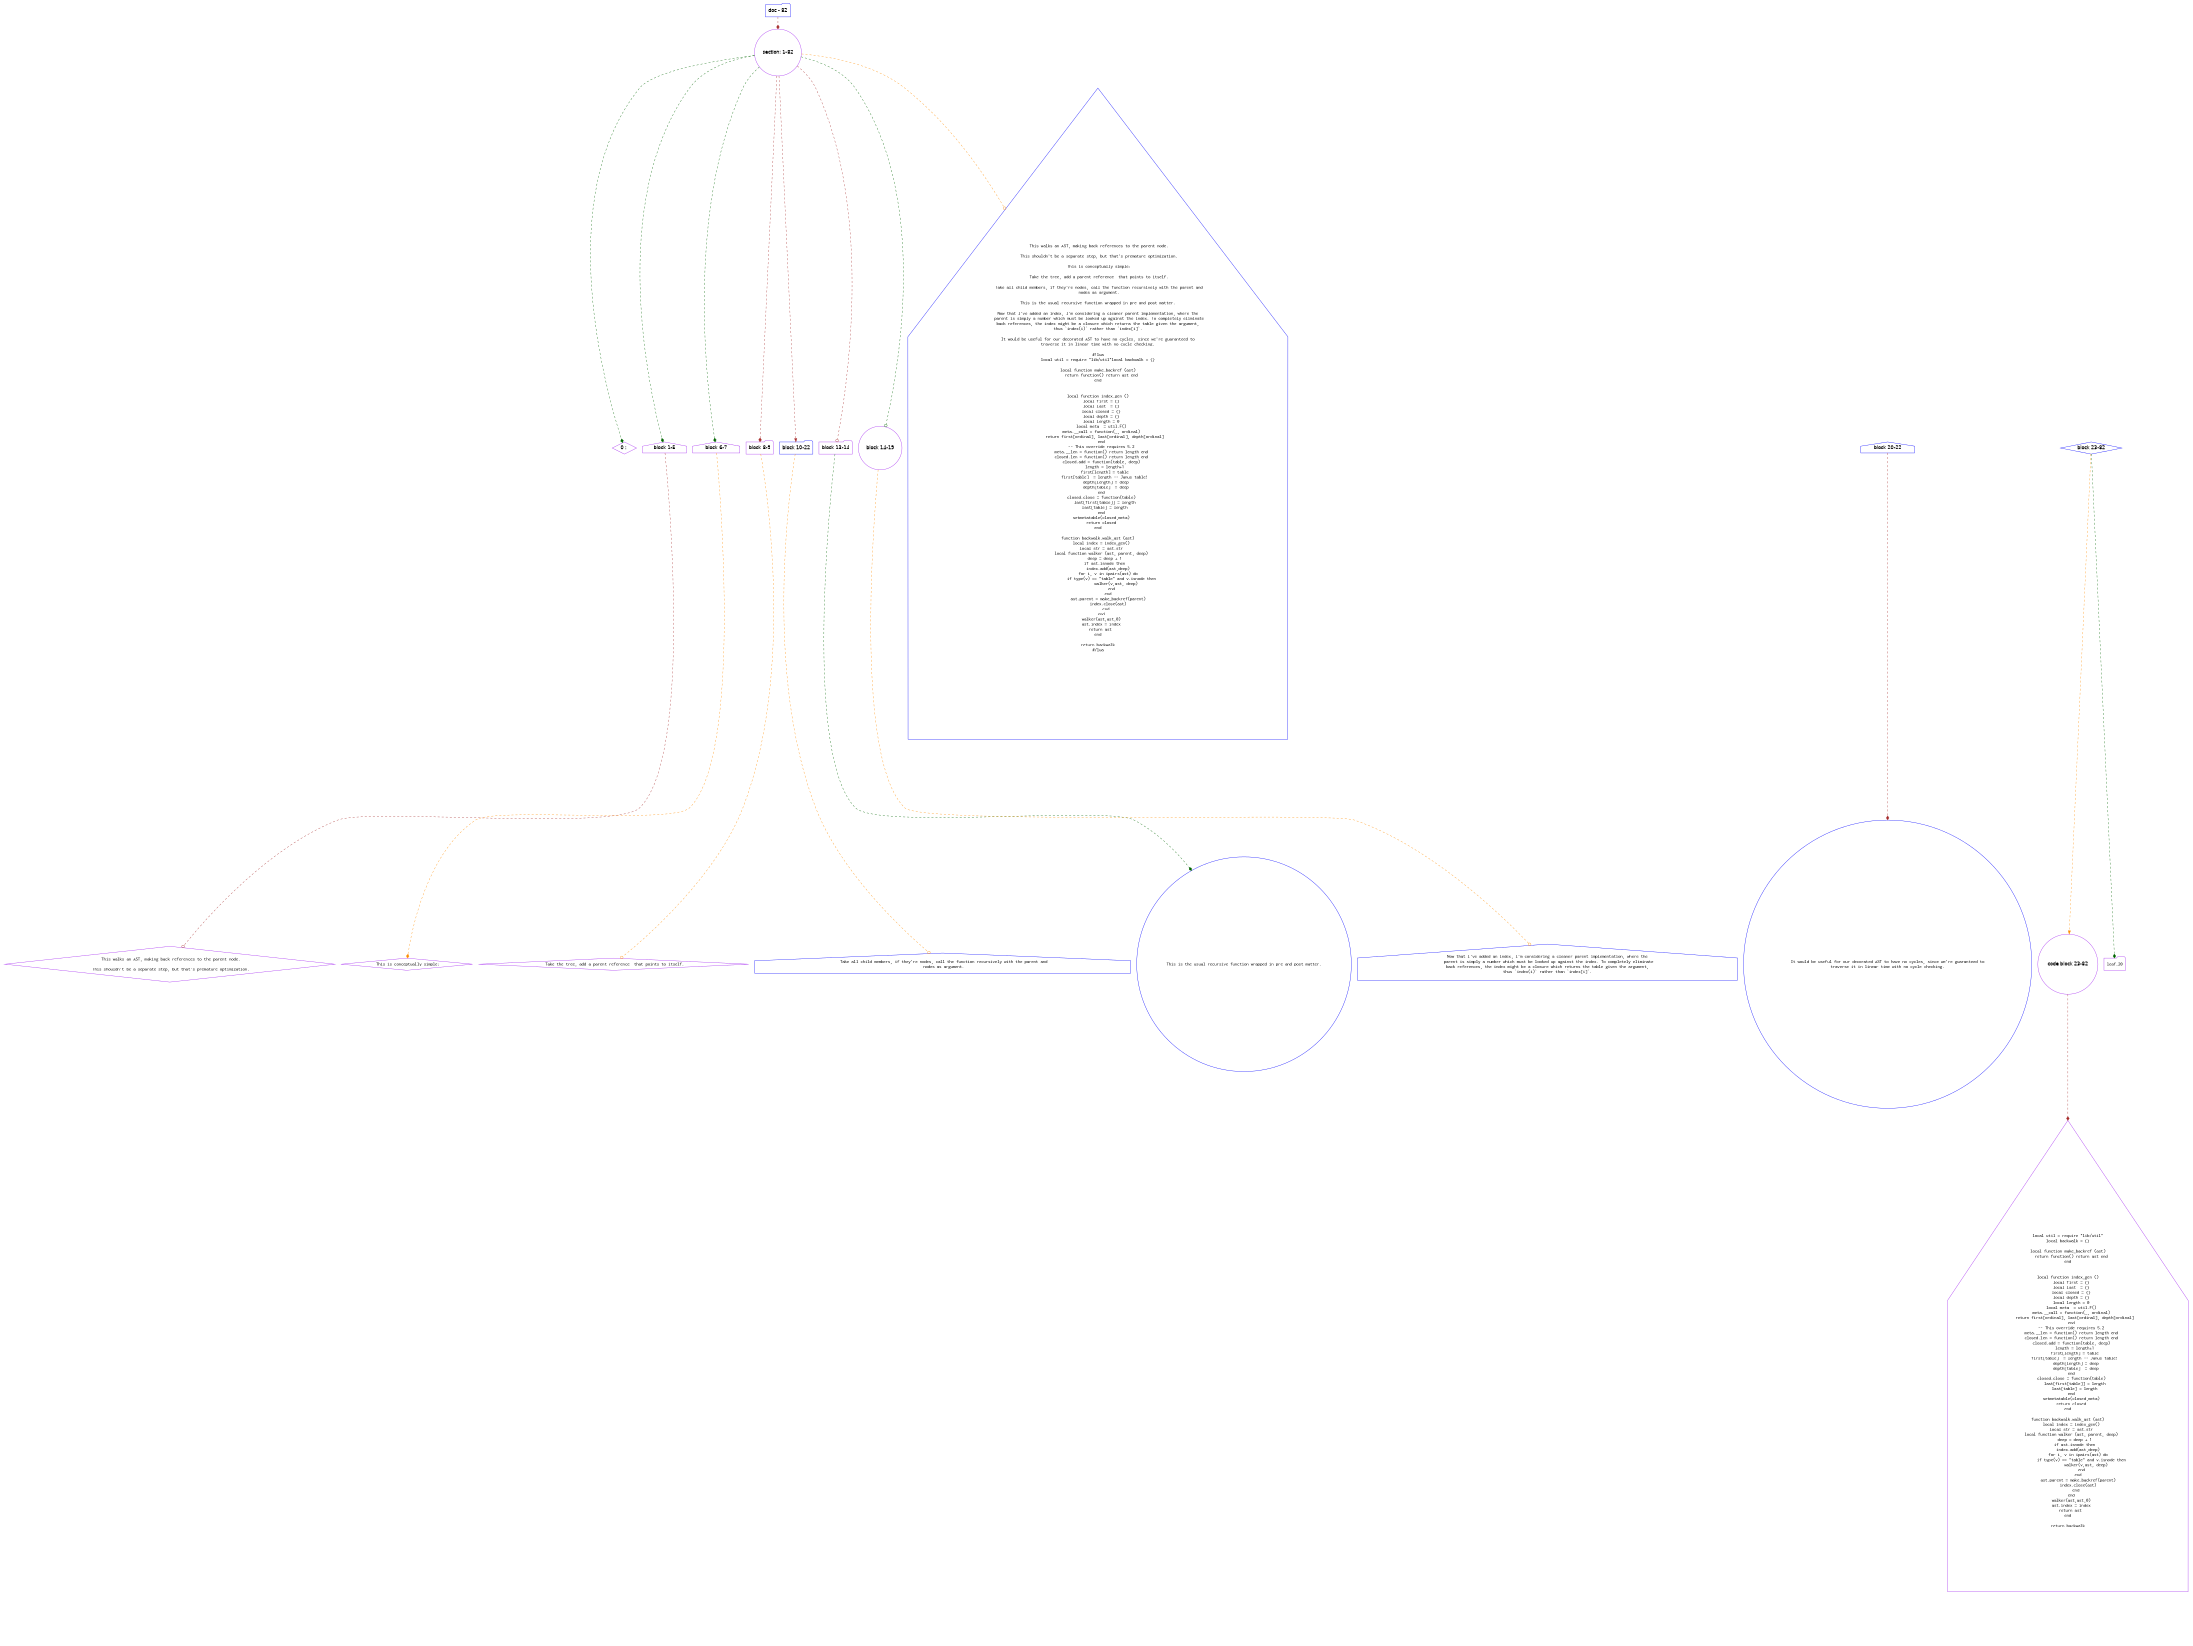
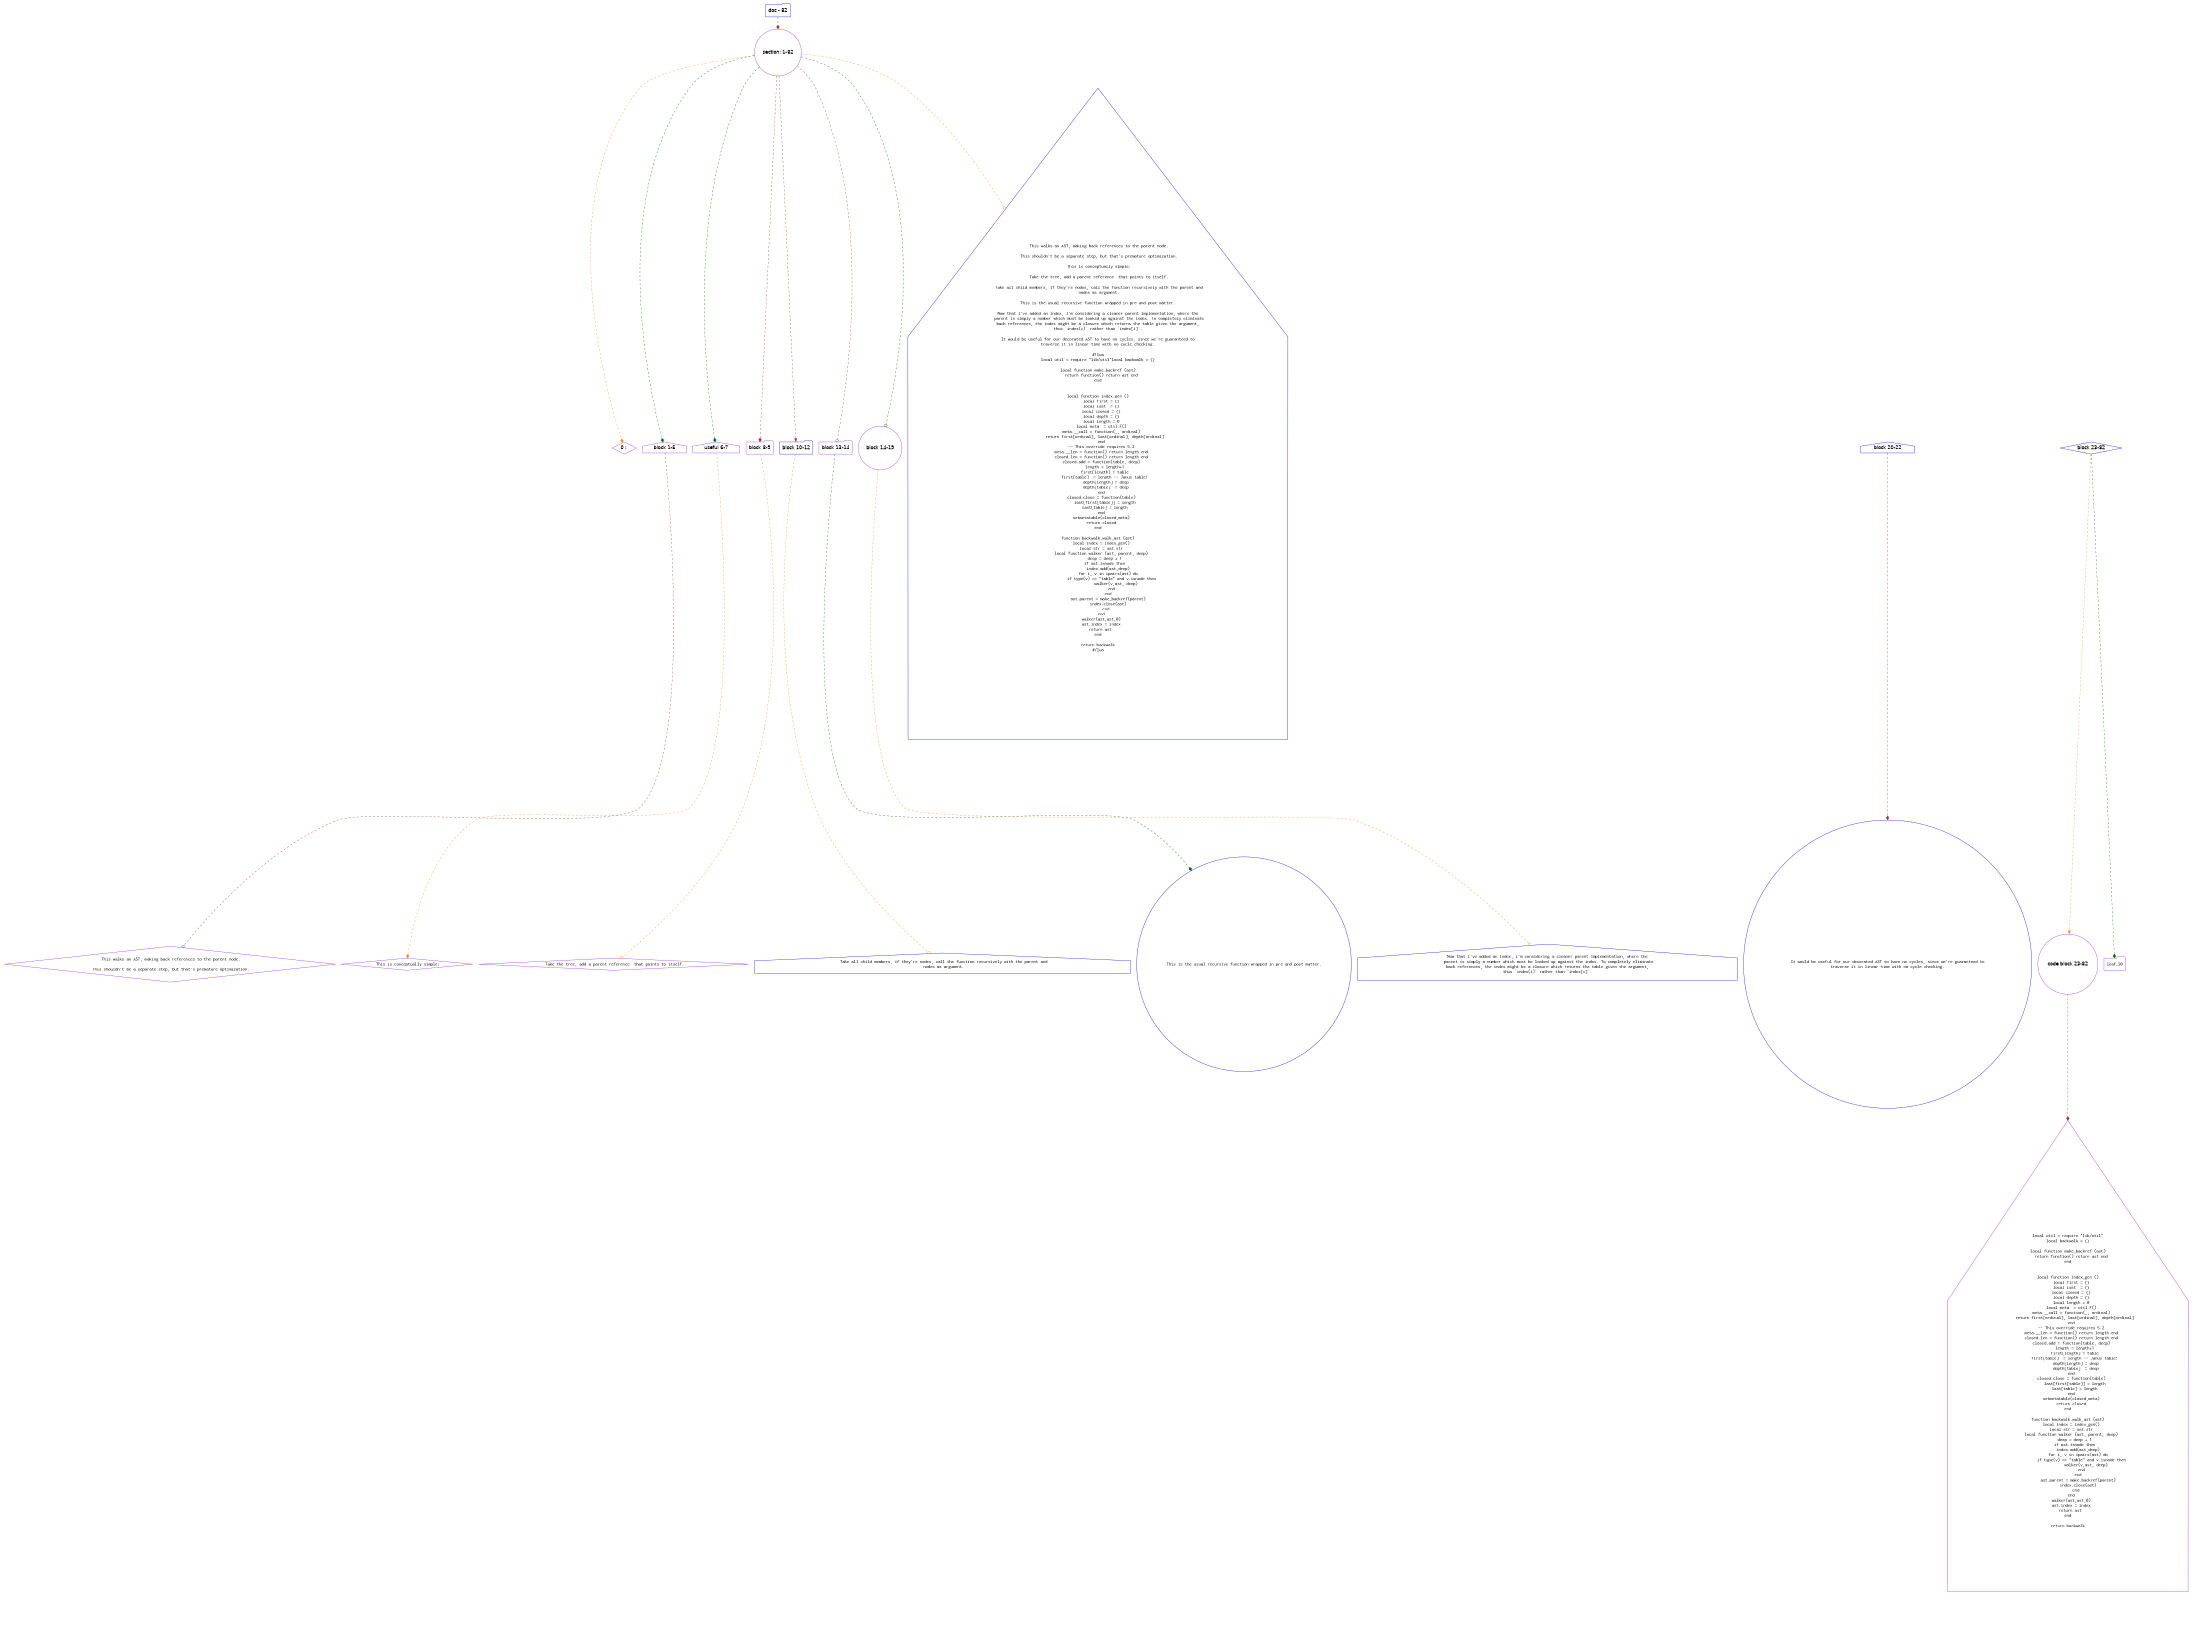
edge "section: 1-82" -> "0 :": color darkgreen -> darkorange
node "block 6-7": label "block 6-7" -> "useful 6-7"
node "block 10-22": label "block 10-22" -> "block 10-12"
